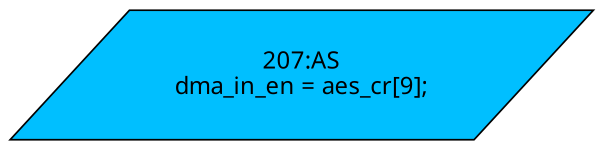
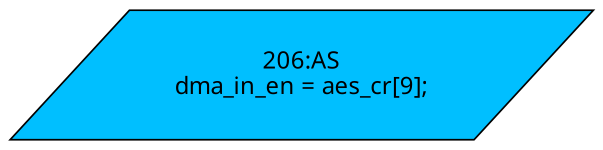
node "207:AS dma_in_en = aes_cr[9];": label "207:AS dma_in_en = aes_cr[9];" -> "206:AS dma_in_en = aes_cr[9];"
